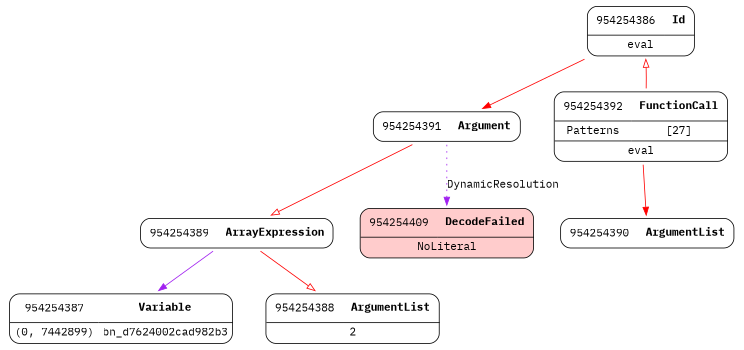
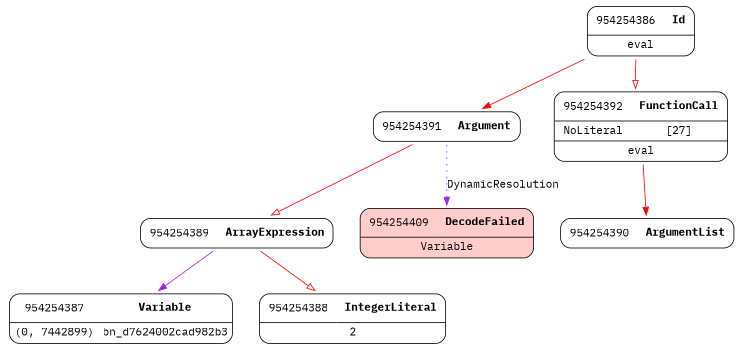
edge "954254392" -> "954254386": reversed
node "954254392": text "Patterns" -> "NoLiteral"
node "954254409": text "NoLiteral" -> "Variable"
node "954254388": text "ArgumentList" -> "IntegerLiteral"
